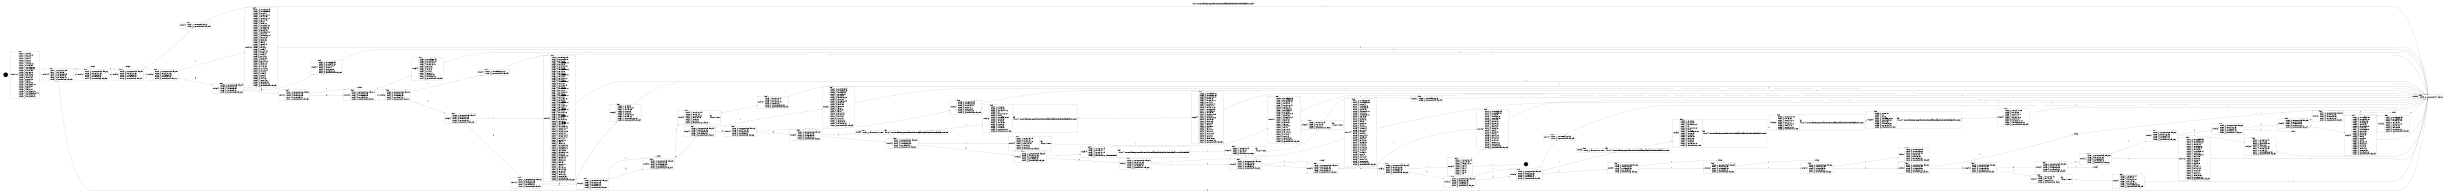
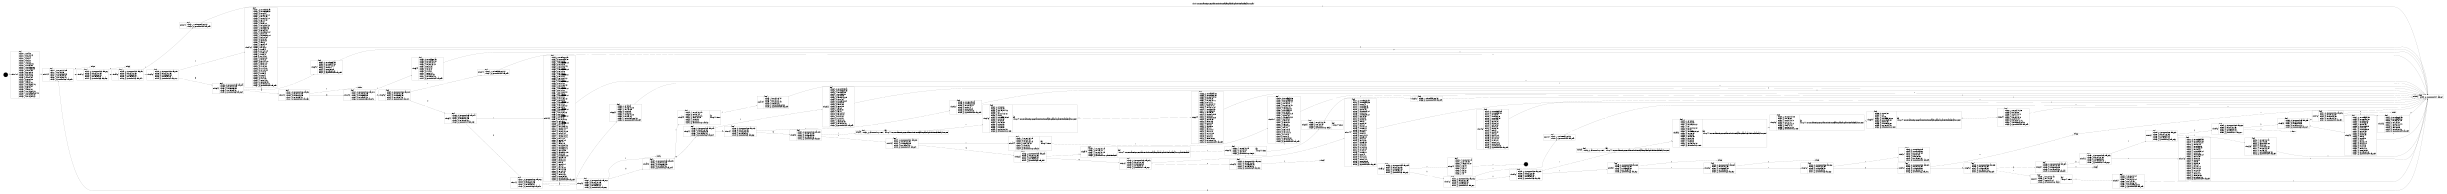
node "0x401d89 [28]": removed
